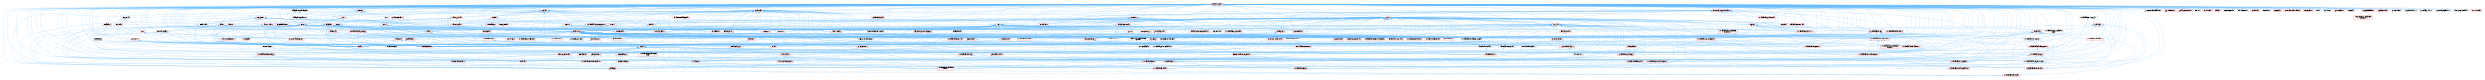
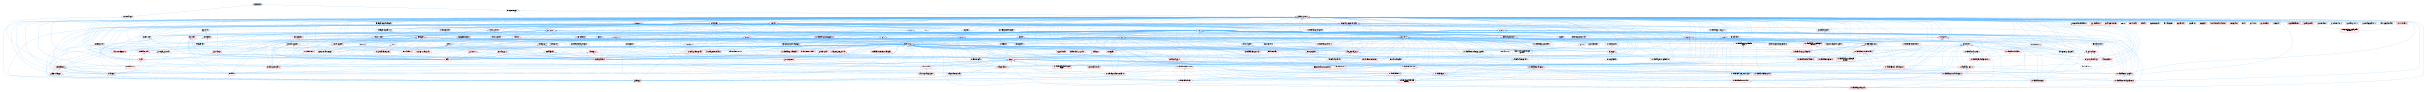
node "FormatStringSan.h": added
